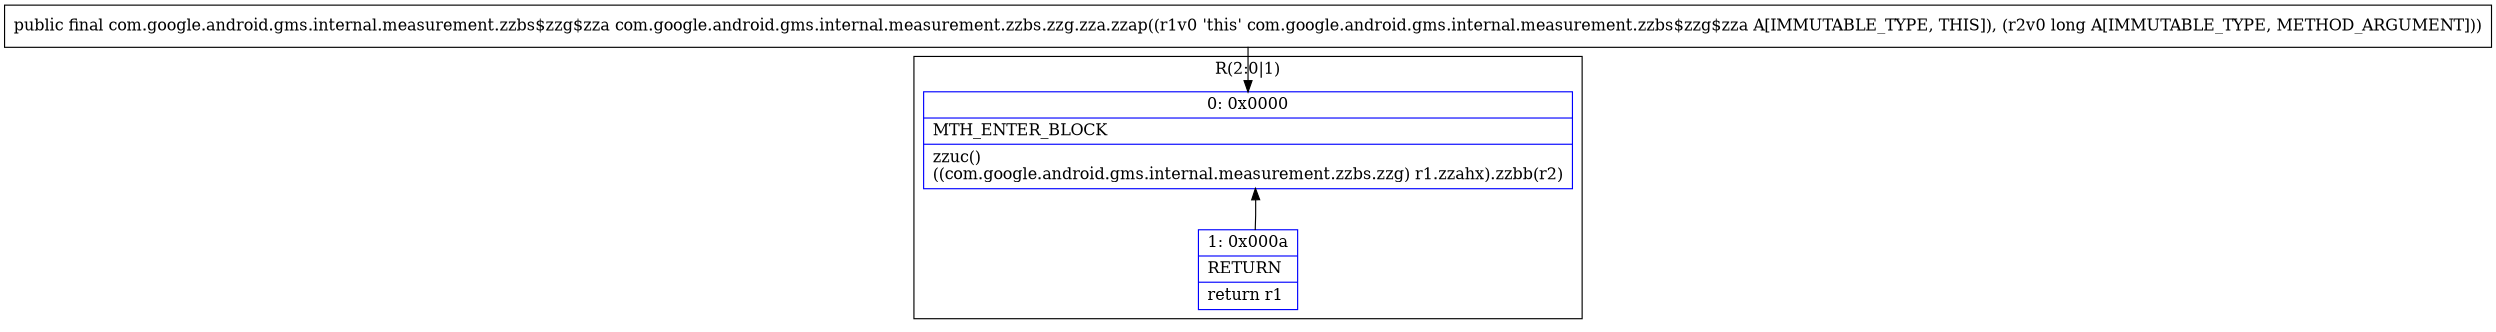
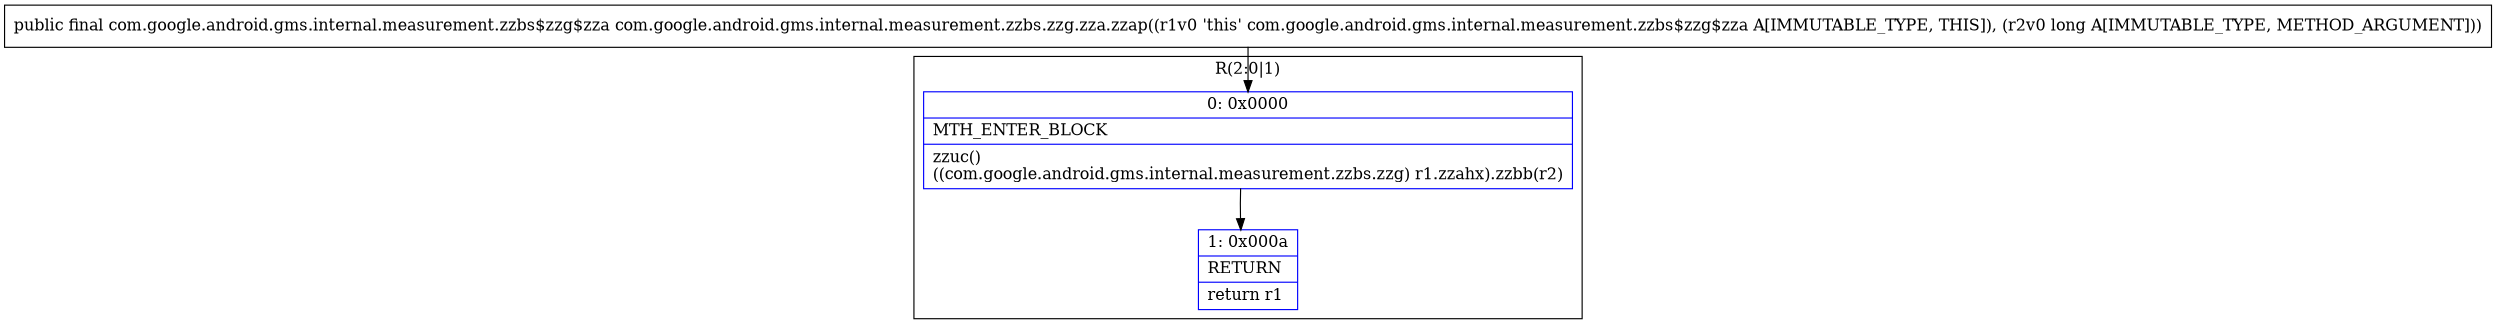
edge "1: 0x000a" -> "0: 0x0000": reversed
